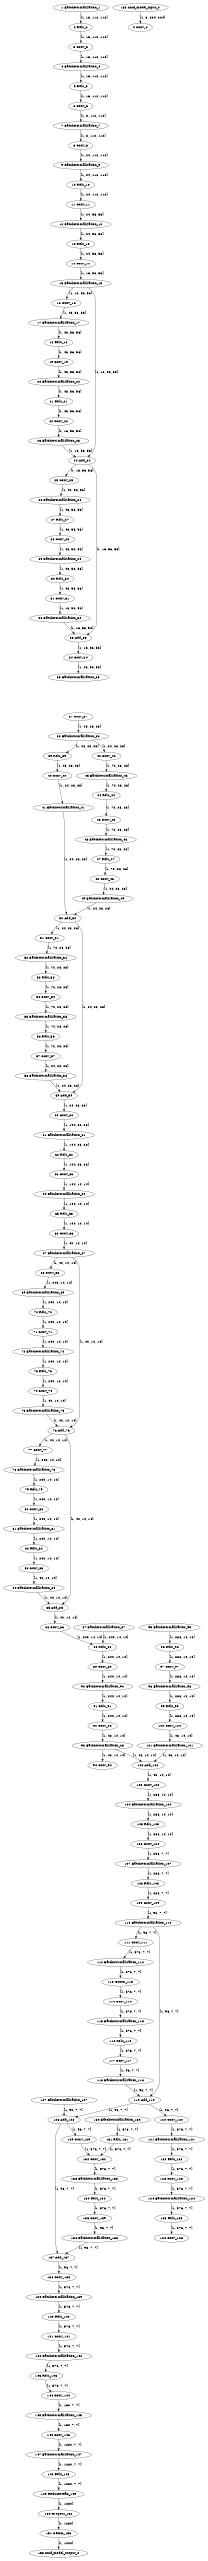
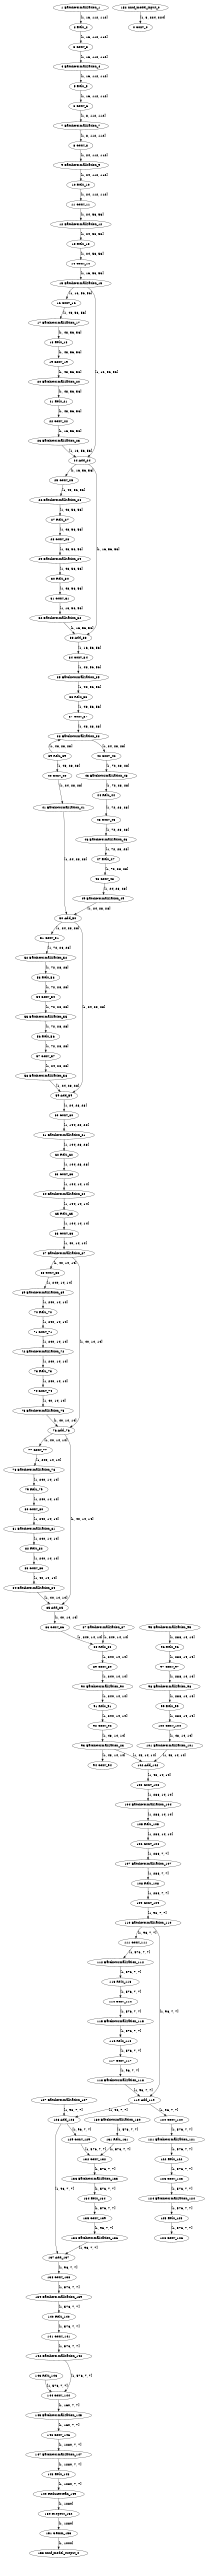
node "36 Relu_36": added
edge "38 BatchNormalization_38" -> "39 Relu_39": reversed
node "113 Gemm_113": label "113 Gemm_113" -> "113 Relu_113"
edge "142 BatchNormalization_142" -> "143 Relu_143": now "142 BatchNormalization_142" -> "144 Conv_144"
